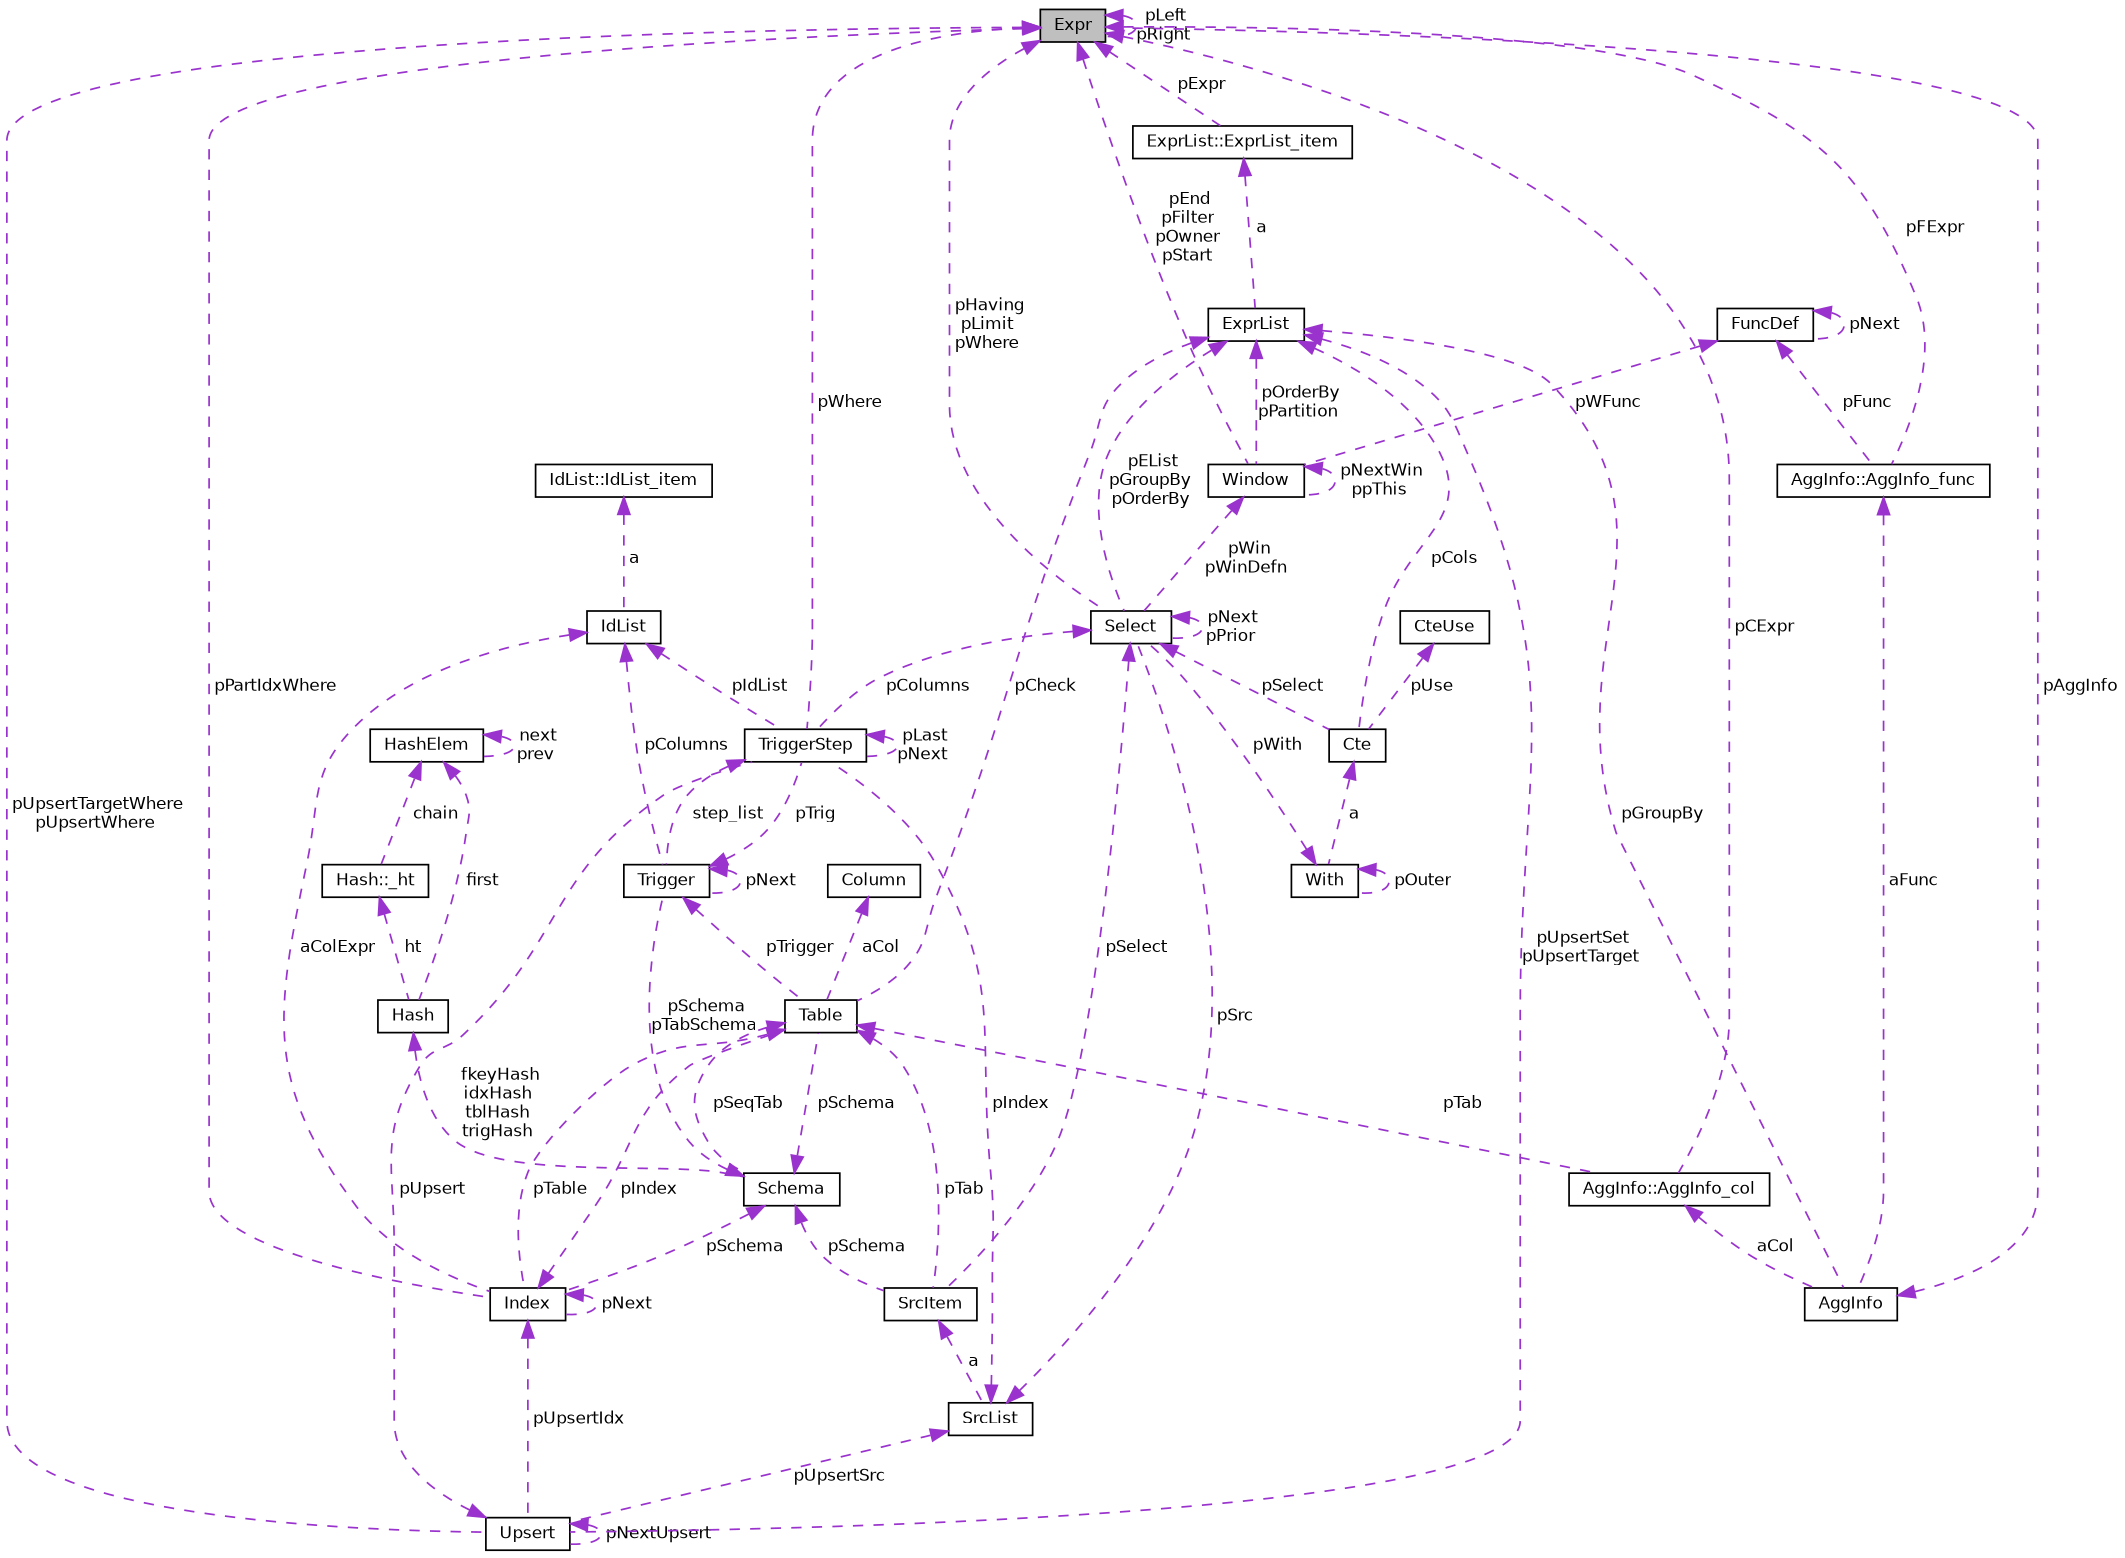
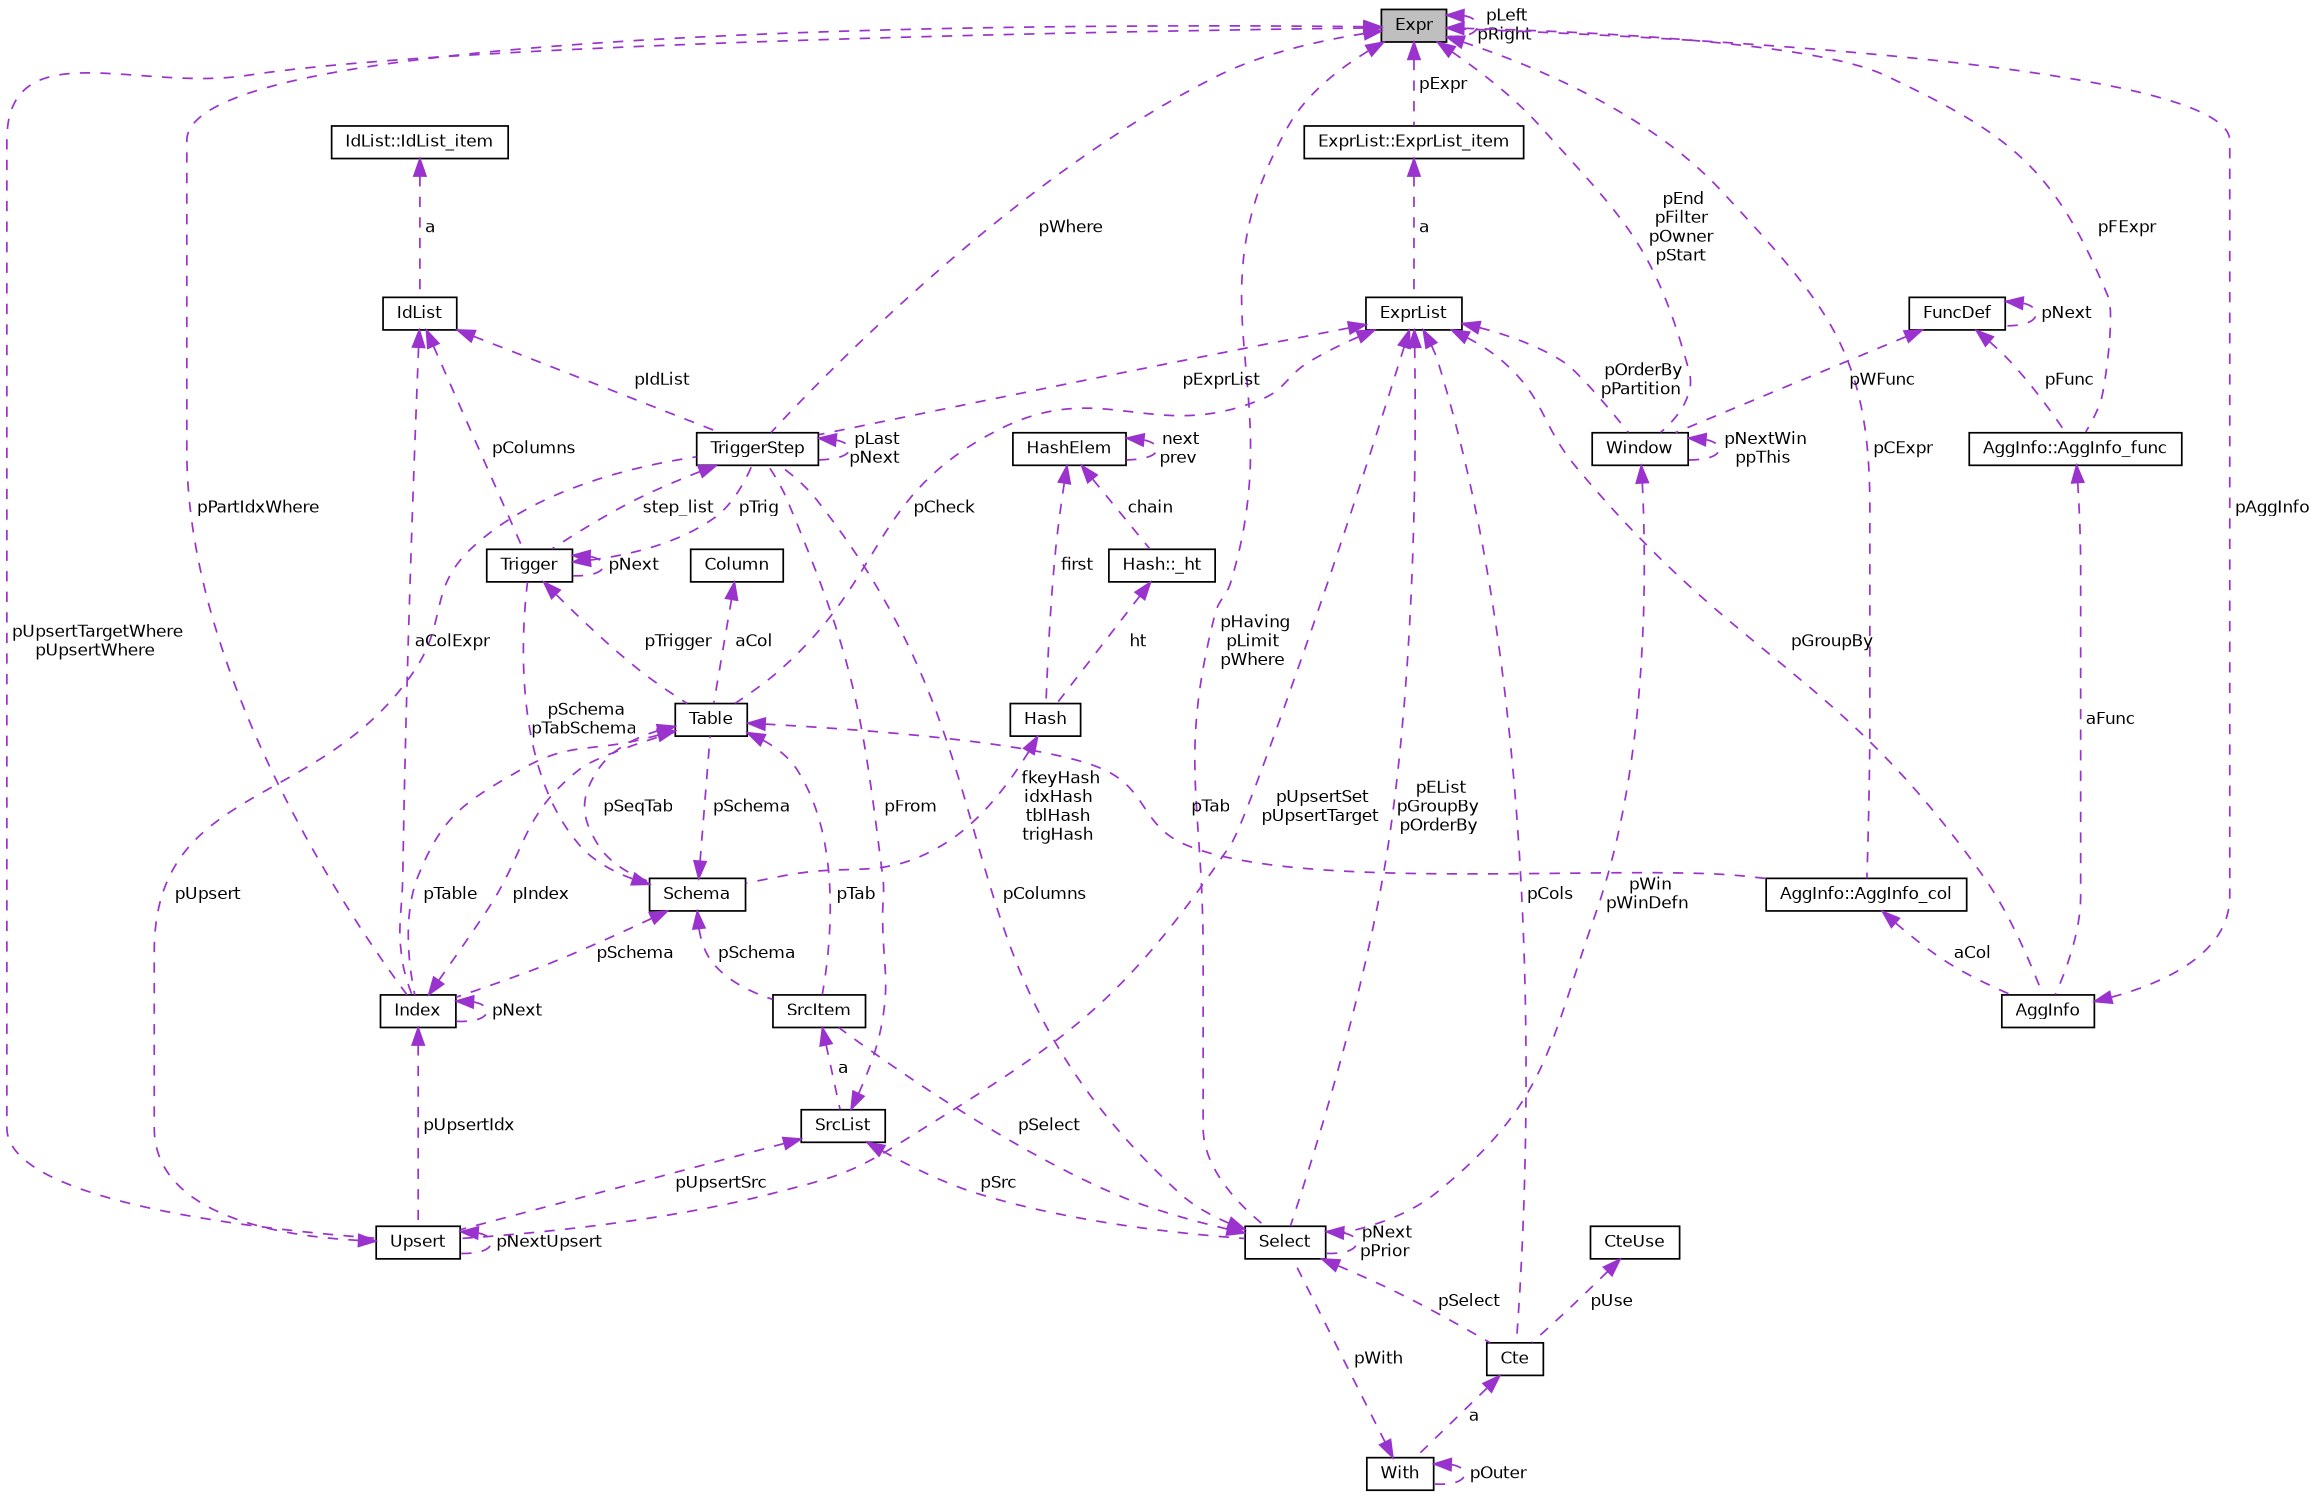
edge "TriggerStep" -> "ExprList": added, label "pExprList"
edge "TriggerStep" -> "SrcList": label " pIndex" -> " pFrom"
